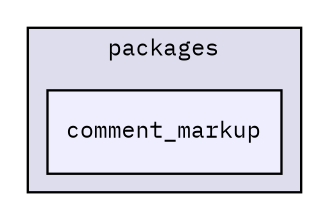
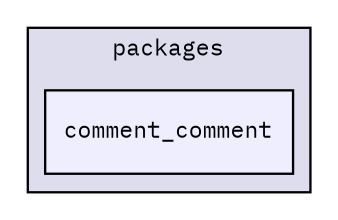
node "comment_markup": label "comment_markup" -> "comment_comment"
